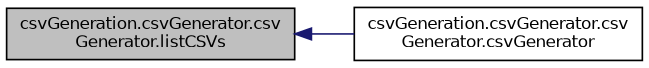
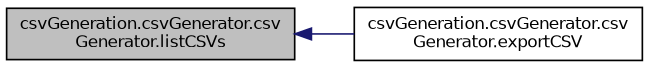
node "csvGeneration.csvGenerator.csv Generator.csvGenerator": label "csvGeneration.csvGenerator.csv Generator.csvGenerator" -> "csvGeneration.csvGenerator.csv Generator.exportCSV"
